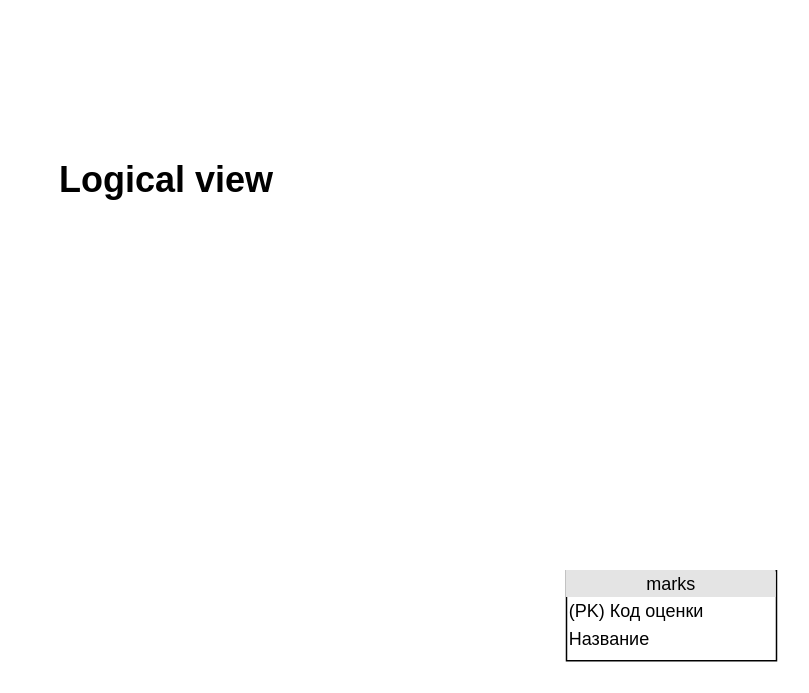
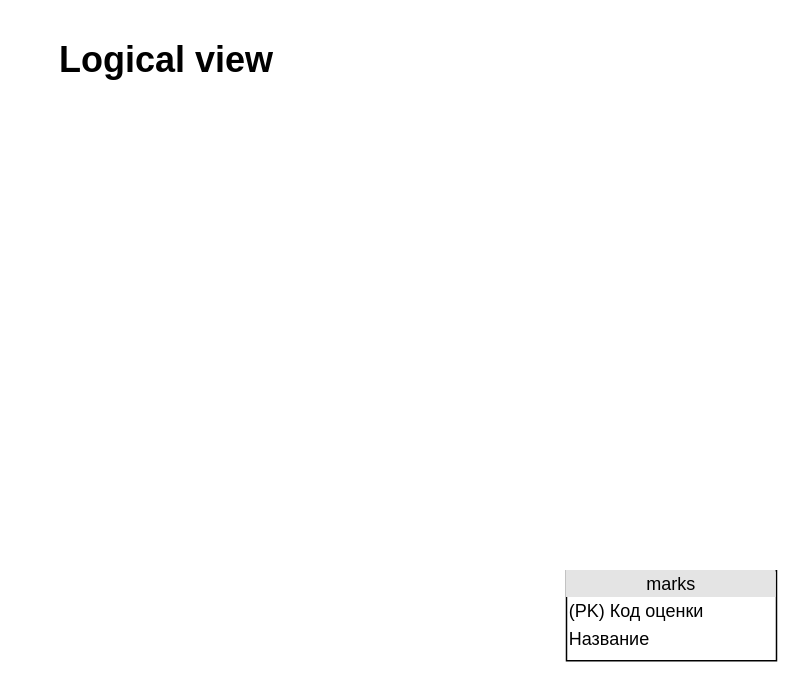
node "Logical view": moved (166, 181) -> (166, 61)
